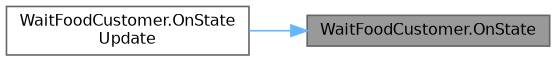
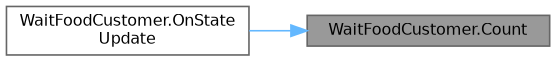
node "WaitFoodCustomer.OnState": label "WaitFoodCustomer.OnState" -> "WaitFoodCustomer.Count"
